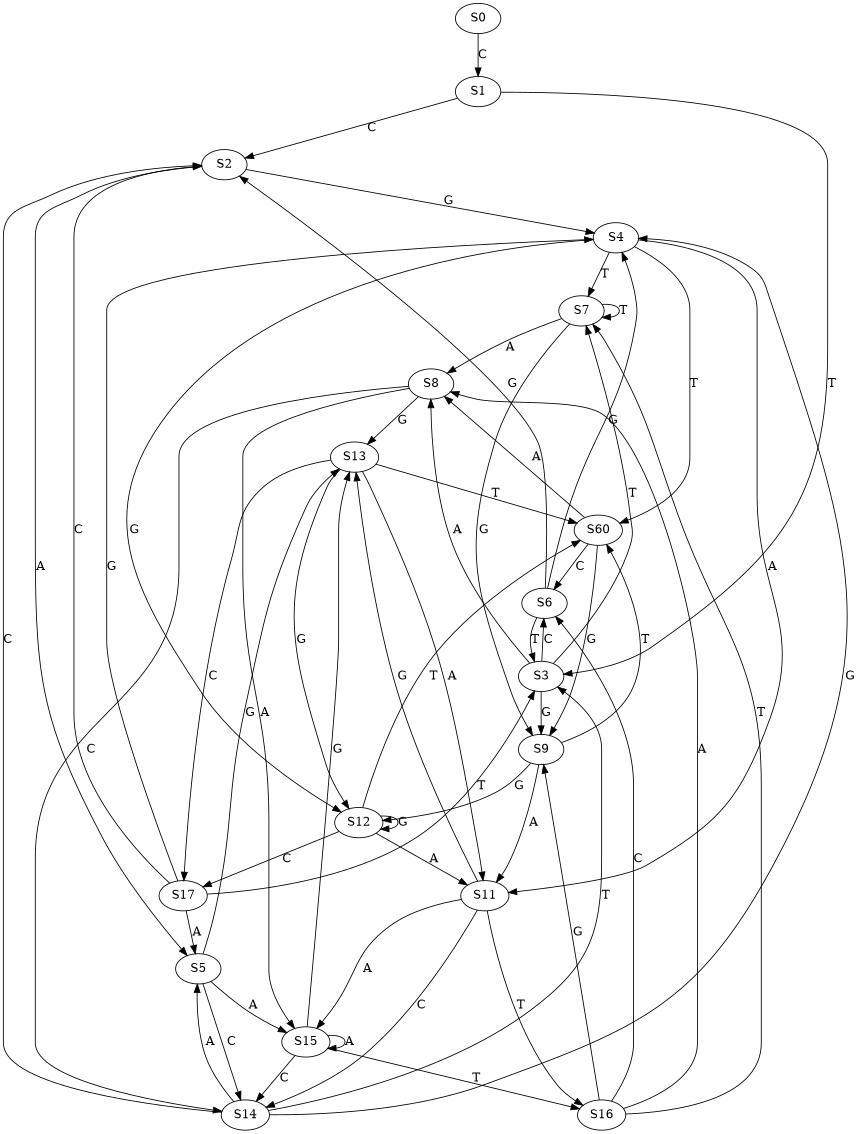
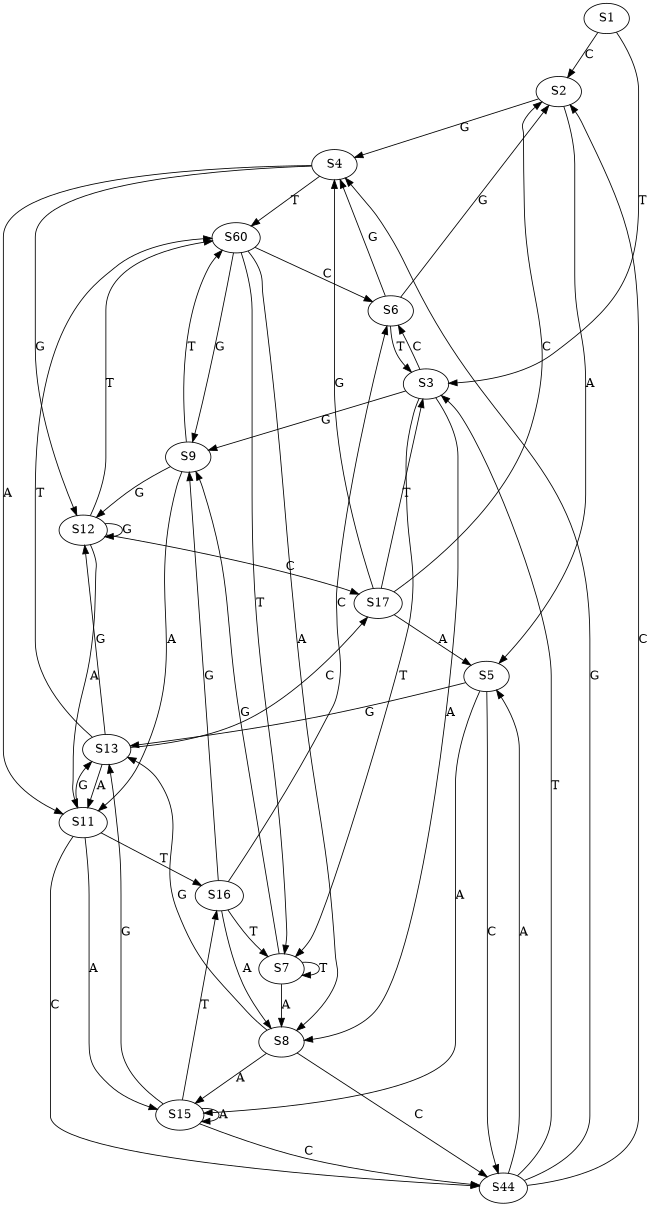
node "S0": removed
edge "S4" -> "S7": now "S60" -> "S7"
node "S14": label "S14" -> "S44"
